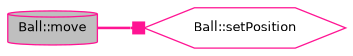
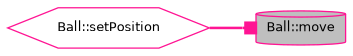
edge "Ball::move" -> "Ball::setPosition": reversed
